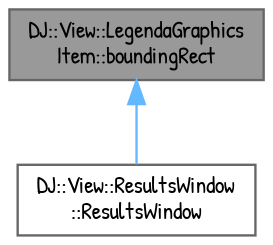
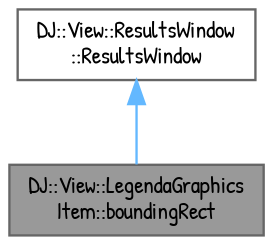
edge "DJ::View::ResultsWindow ::ResultsWindow" -> "DJ::View::LegendaGraphics Item::boundingRect": reversed
